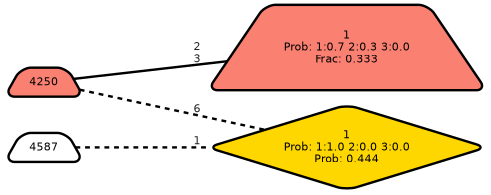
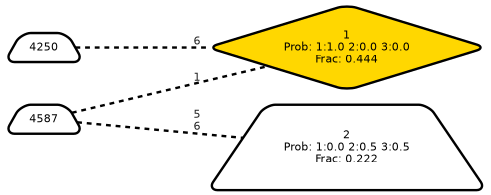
node "1 Prob: 1:0.7 2:0.3 3:0.0 Frac: 0.333": removed
node "4250": fillcolor salmon -> white
node "1 Prob: 1:1.0 2:0.0 3:0.0 Prob: 0.444": label "1 Prob: 1:1.0 2:0.0 3:0.0 Prob: 0.444" -> "1 Prob: 1:1.0 2:0.0 3:0.0 Frac: 0.444"
node "2 Prob: 1:0.0 2:0.5 3:0.5 Frac: 0.222": added
